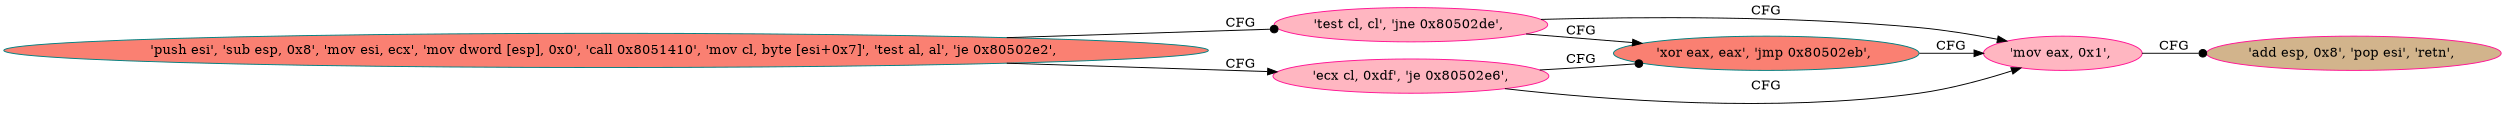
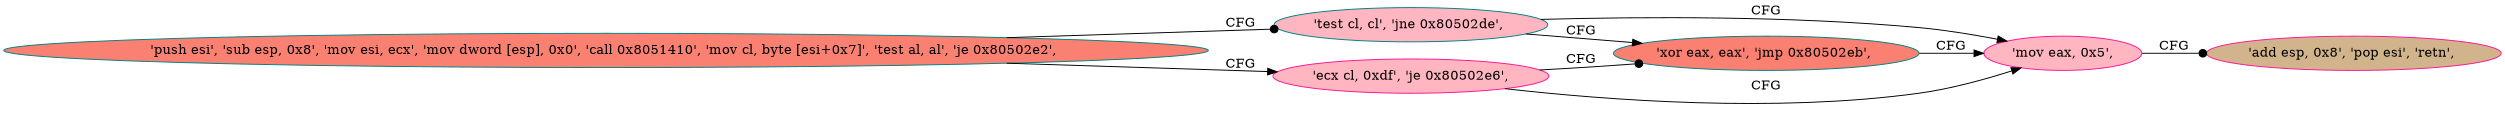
node "'test cl, cl', 'jne 0x80502de',": color deeppink -> teal
node "'mov eax, 0x1',": label "'mov eax, 0x1'," -> "'mov eax, 0x5',"
